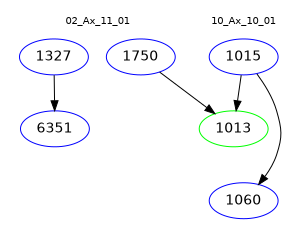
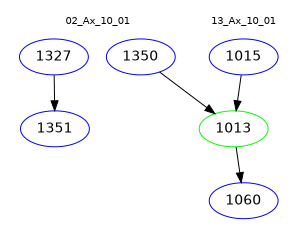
cluster "02_Ax_11_01": label "02_Ax_11_01" -> "02_Ax_10_01"
cluster "10_Ax_10_01": label "10_Ax_10_01" -> "13_Ax_10_01"
node "1750": label "1750" -> "1350"
edge "1015" -> "1060": now "1013" -> "1060"
node "6351": label "6351" -> "1351"
